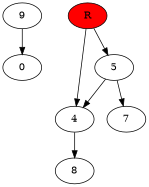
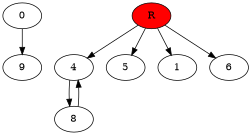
edge "9" -> "0": reversed
node "1": added
node "6": added
edge "5" -> "4": now "8" -> "4"
node "7": removed
